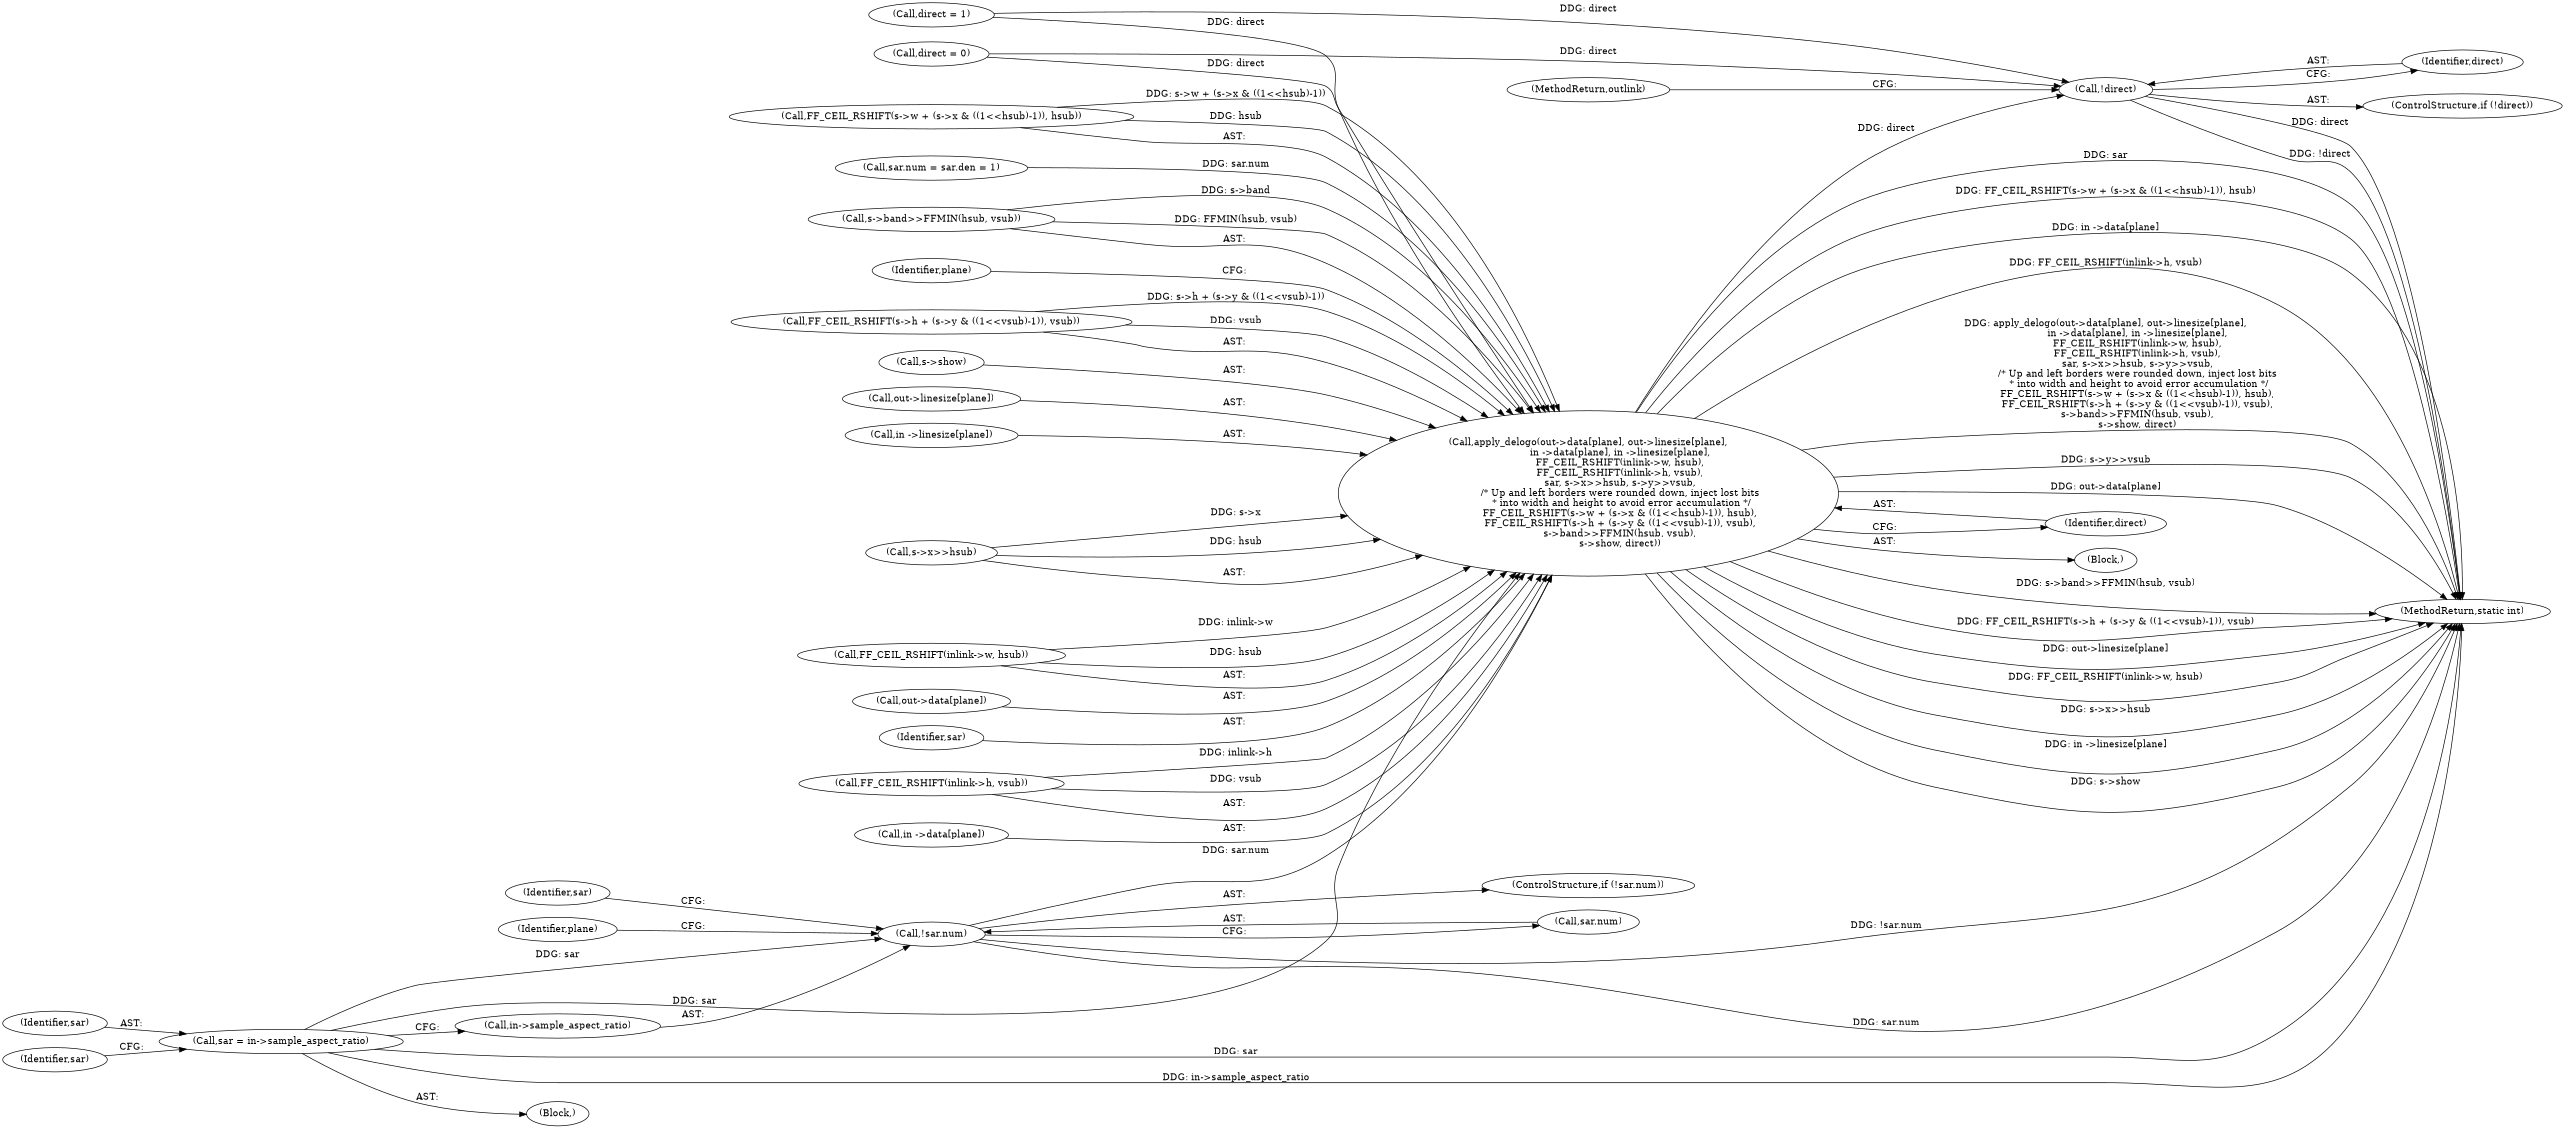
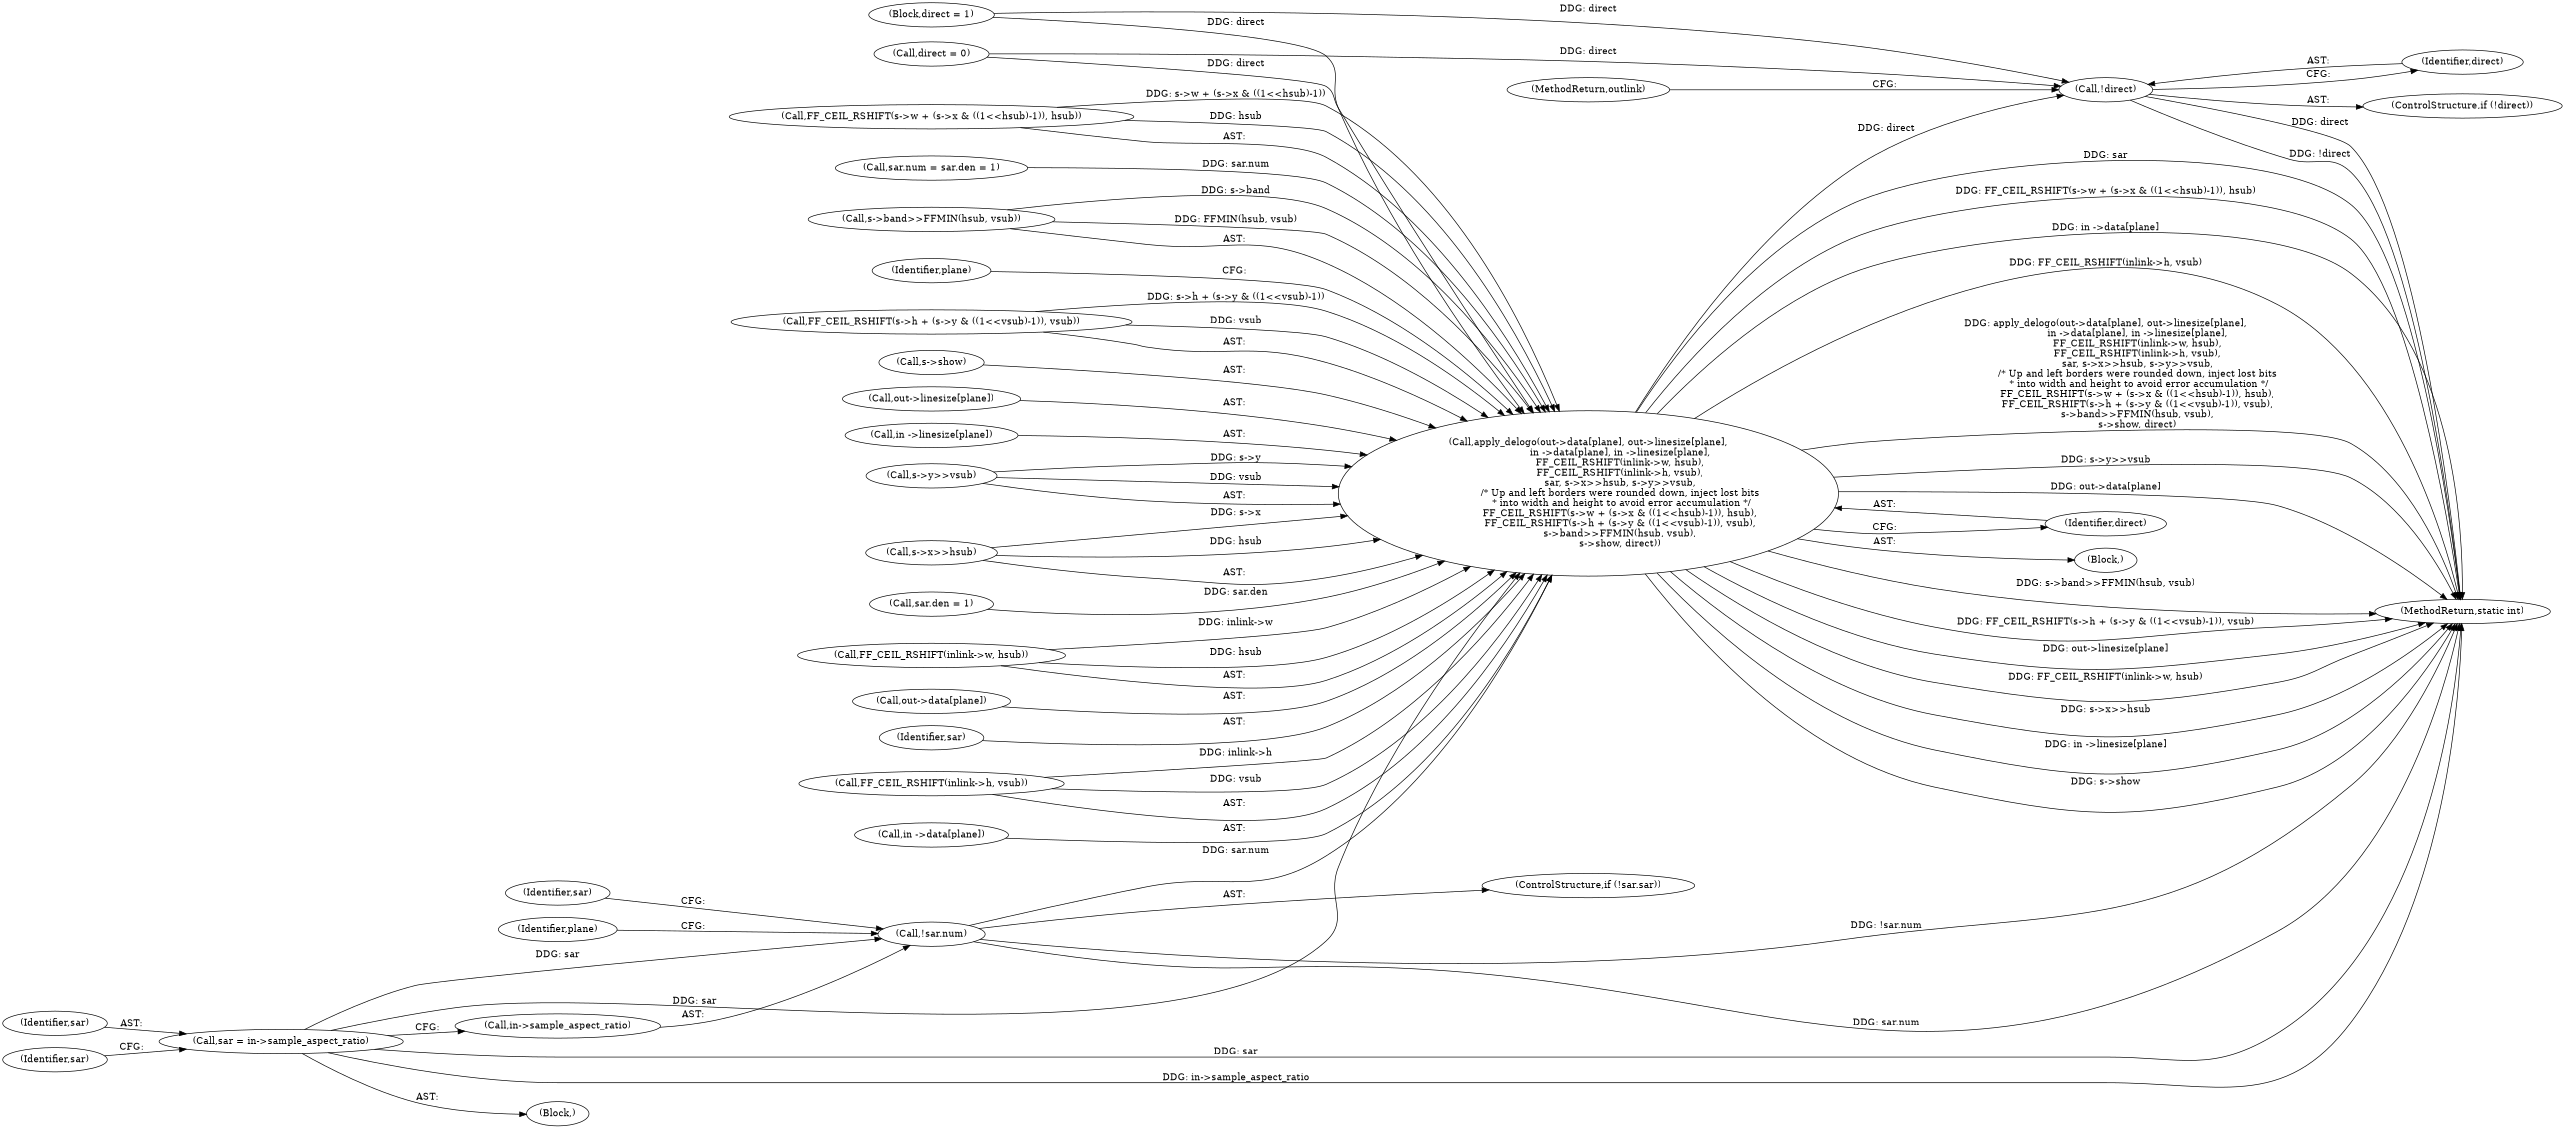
node "(Call,direct = 1)": label "(Call,direct = 1)" -> "(Block,direct = 1)"
node "(Call,s->y>>vsub)": added
node "(Call,sar.den = 1)": added
node "(ControlStructure,if (!sar.num))": label "(ControlStructure,if (!sar.num))" -> "(ControlStructure,if (!sar.sar))"
node "(Call,sar.num)": removed
